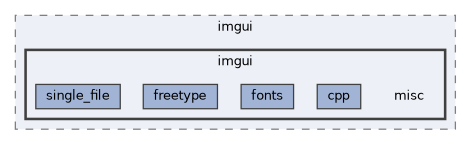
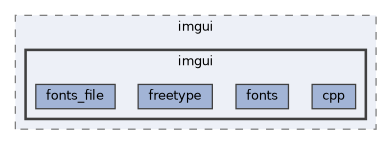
node "single_file": label "single_file" -> "fonts_file"
node "misc": removed
